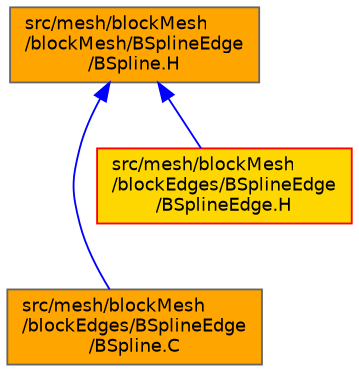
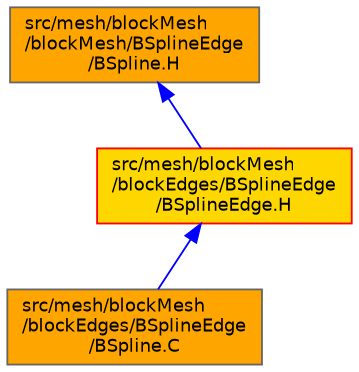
edge "src/mesh/blockMesh /blockEdges/BSplineEdge /BSpline.C" -> "src/mesh/blockMesh /blockMesh/BSplineEdge /BSpline.H": now "src/mesh/blockMesh /blockEdges/BSplineEdge /BSpline.C" -> "src/mesh/blockMesh /blockEdges/BSplineEdge /BSplineEdge.H"
